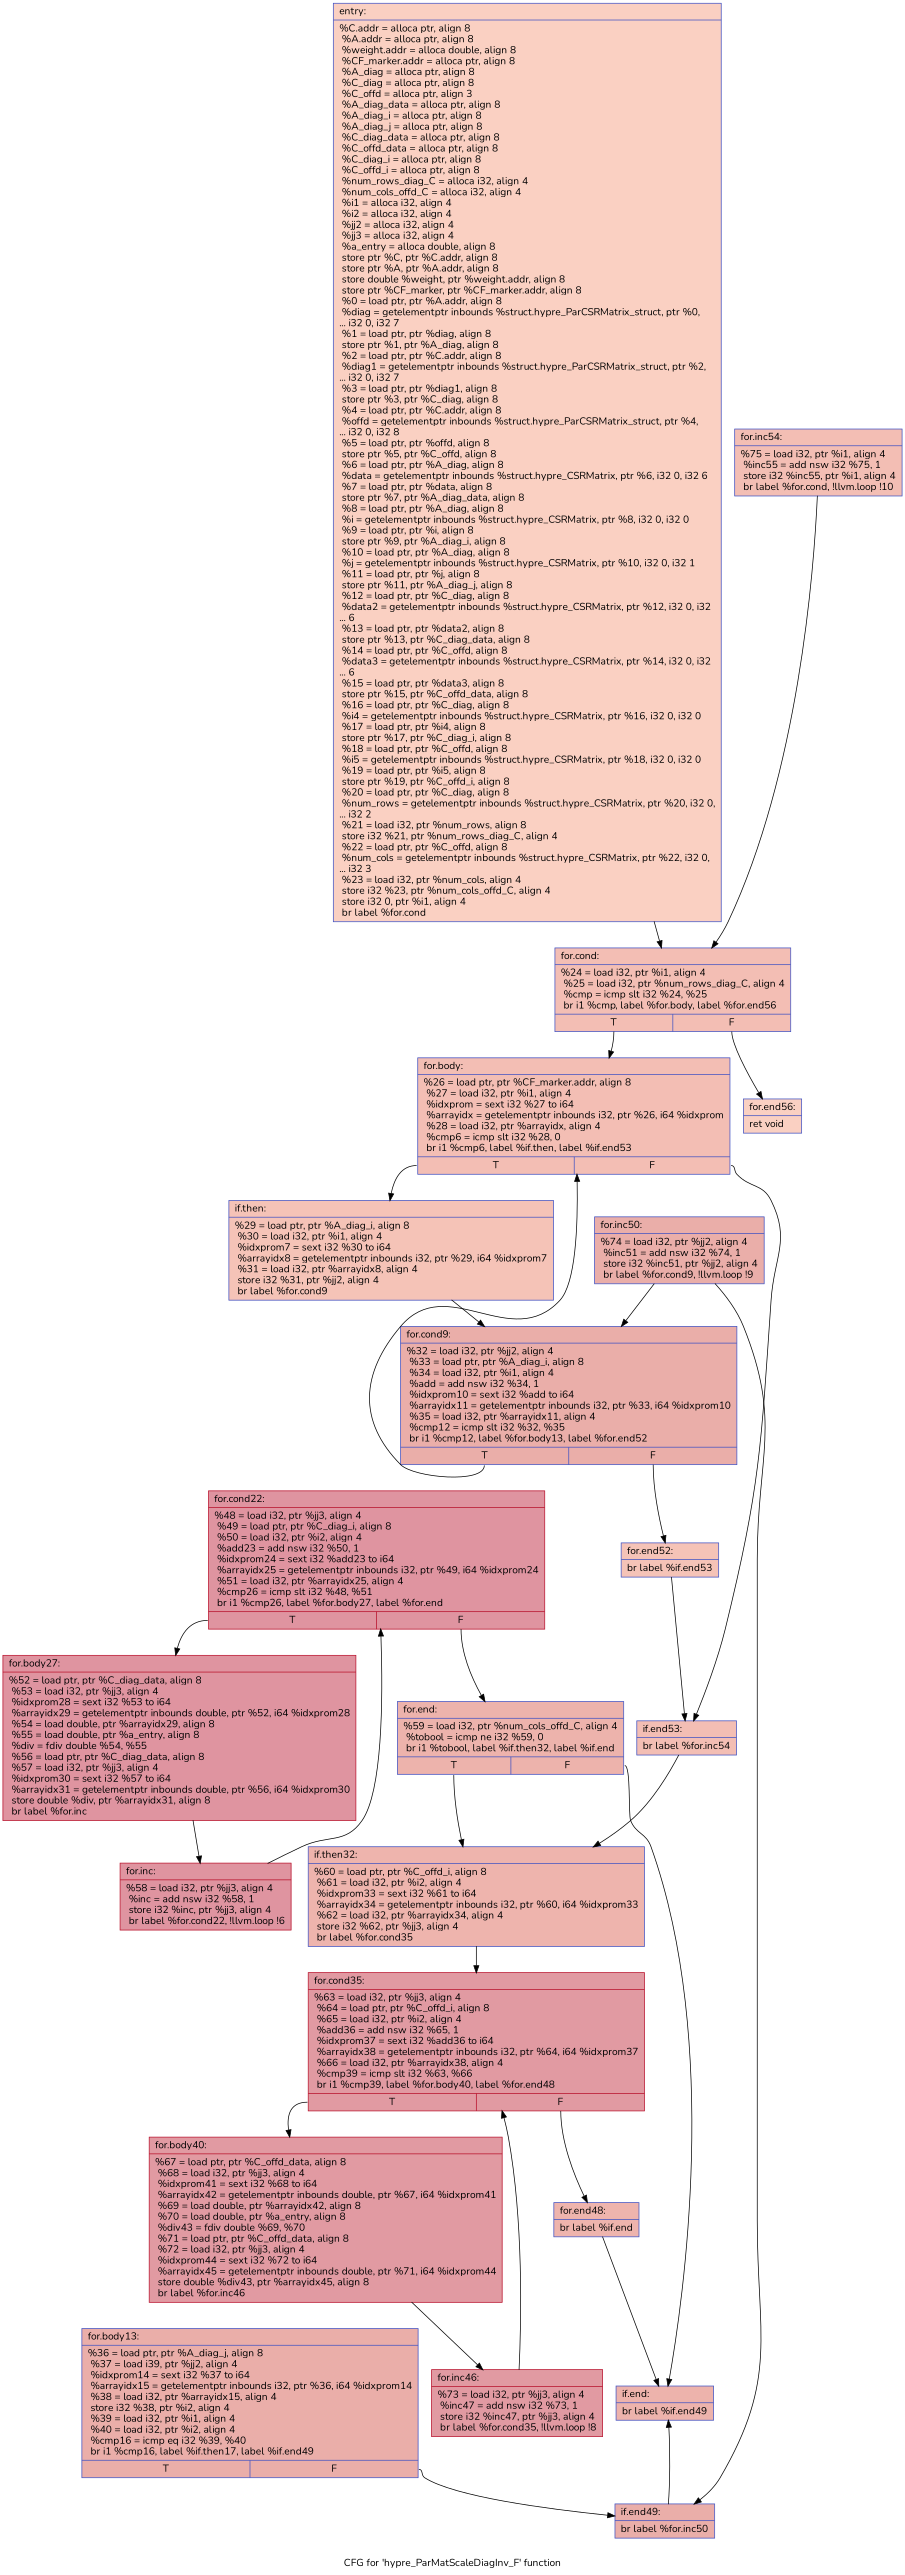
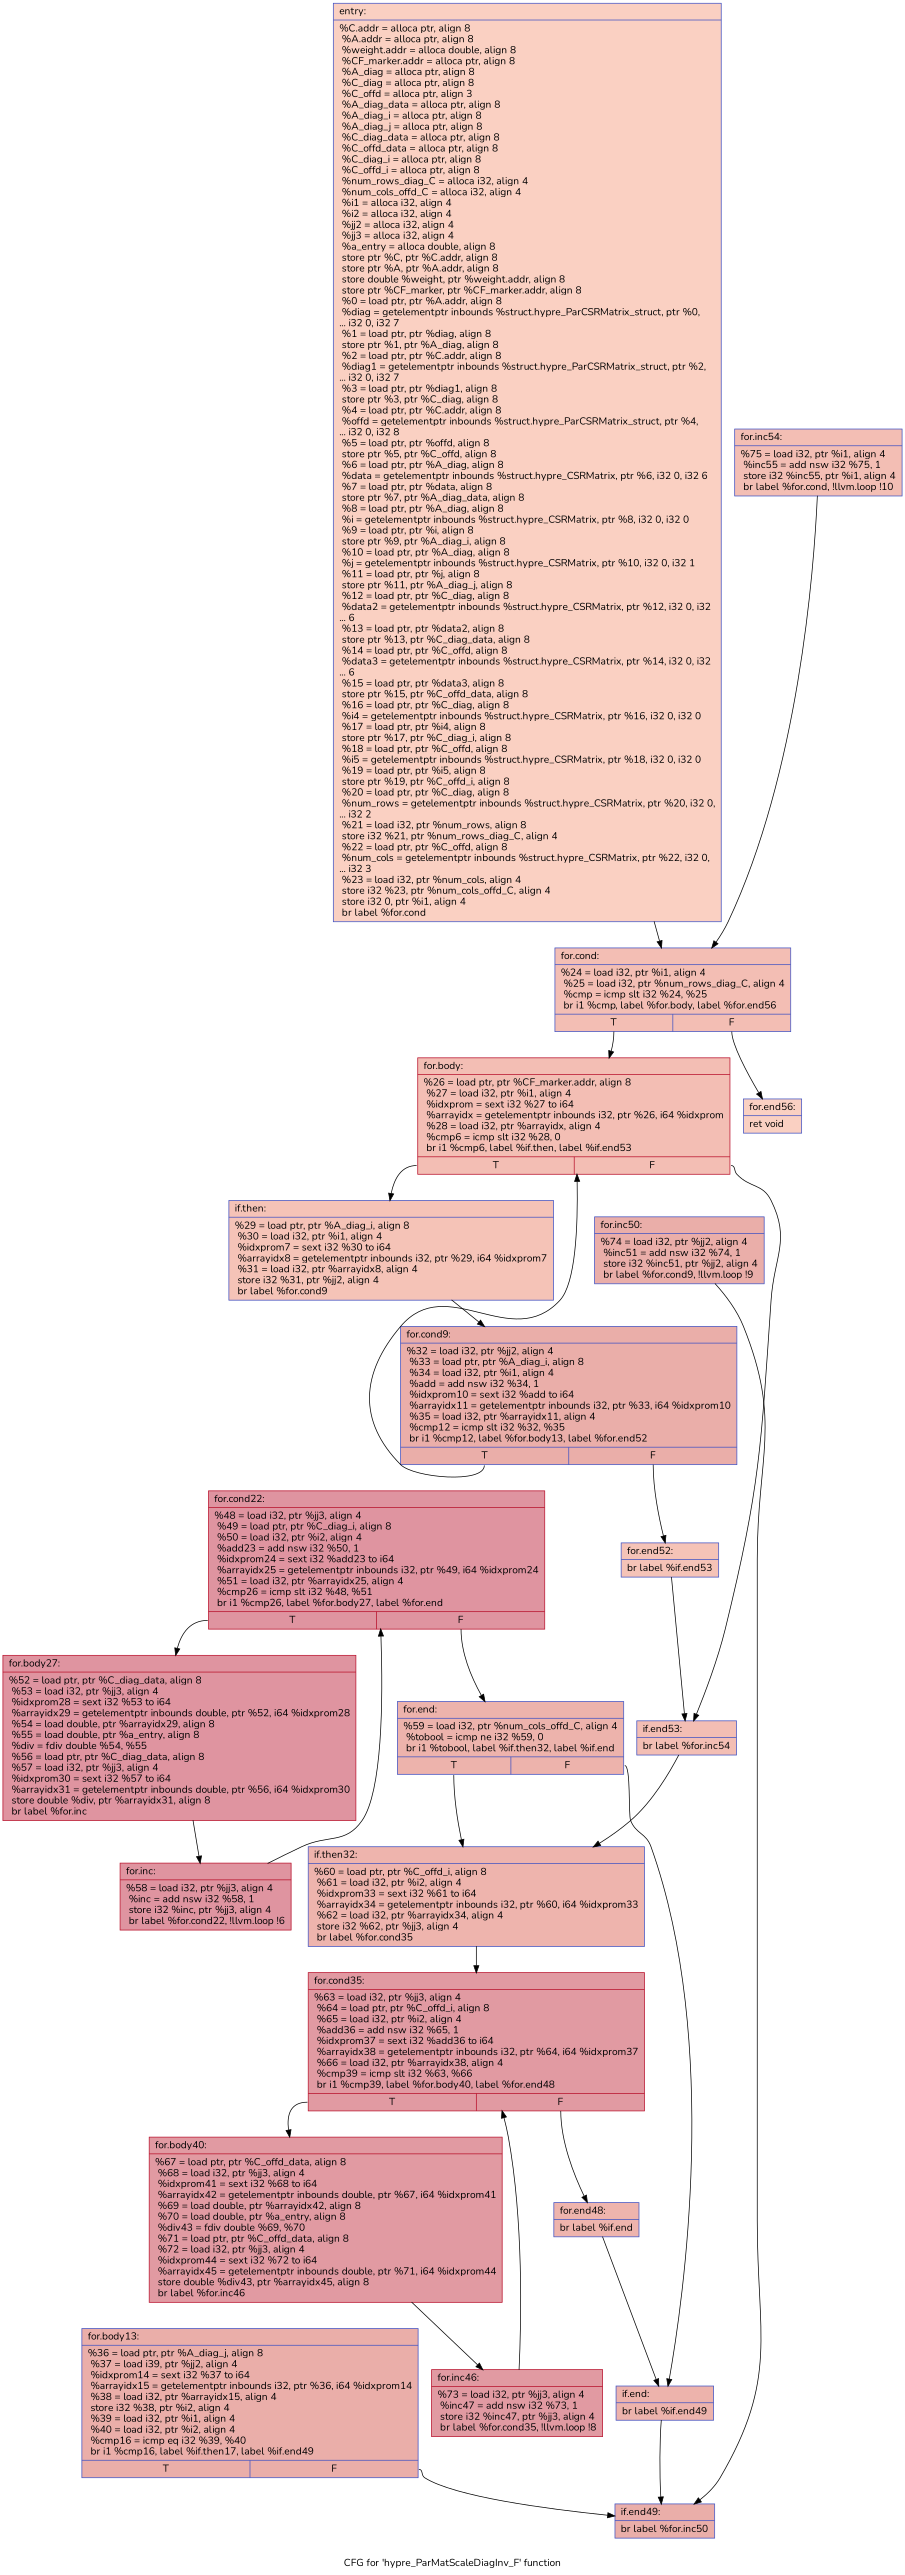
node "for.body:": color #3d50c3ff -> #b70d28ff
edge "for.inc50:" -> "for.cond9:": removed
edge "if.end49:" -> "if.end:": reversed
